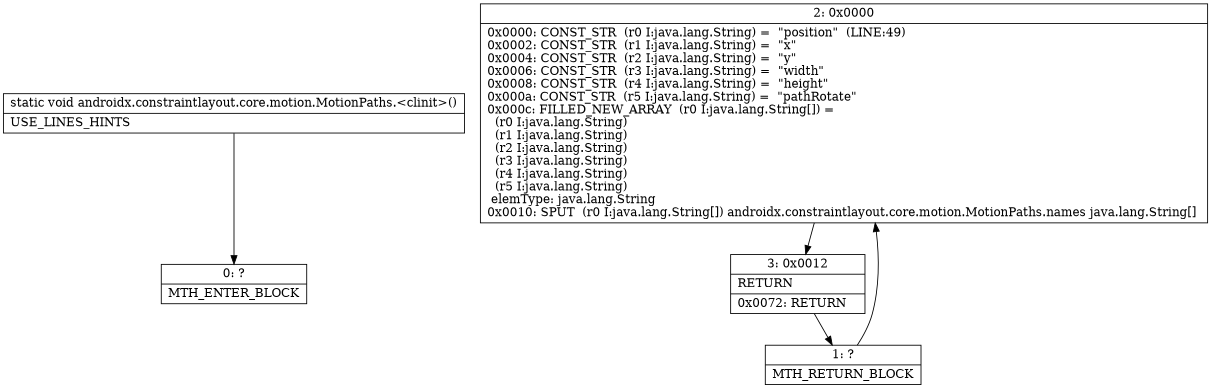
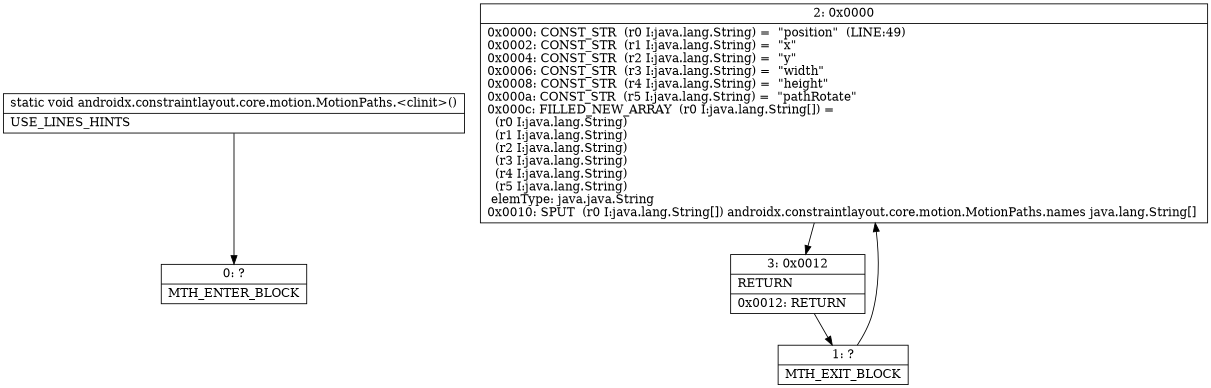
node "2: 0x0000": text "elemType: java.lang.String" -> "elemType: java.java.String"
node "3: 0x0012": text "0x0072: RETURN" -> "0x0012: RETURN"
node "1: ?": text "MTH_RETURN_BLOCK" -> "MTH_EXIT_BLOCK"
